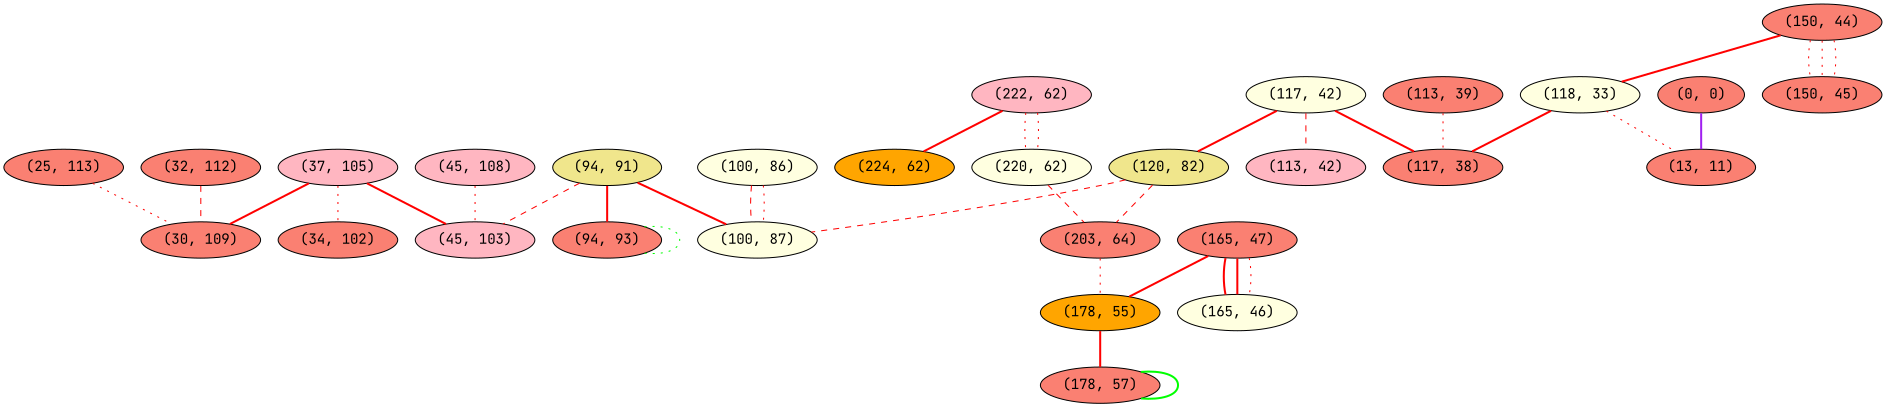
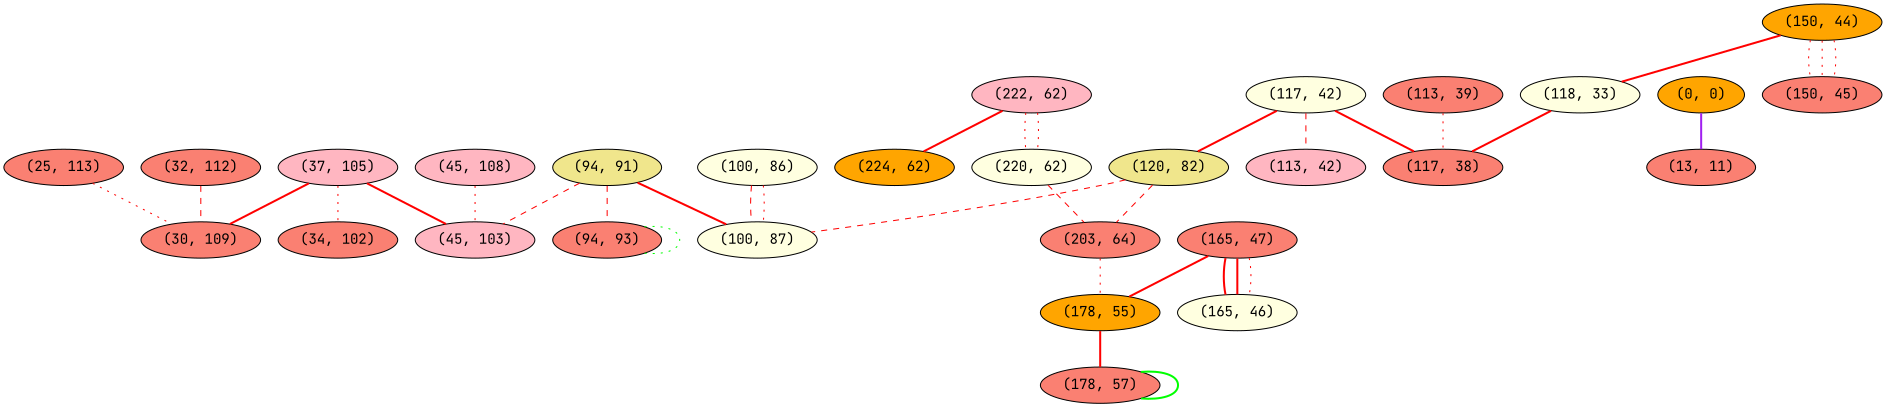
node "(150, 44)": fillcolor salmon -> orange
node "(0, 0)": fillcolor salmon -> orange
edge "(118, 33)" -- "(13, 11)": removed
edge "(94, 91)" -- "(94, 93)": style bold -> dashed
